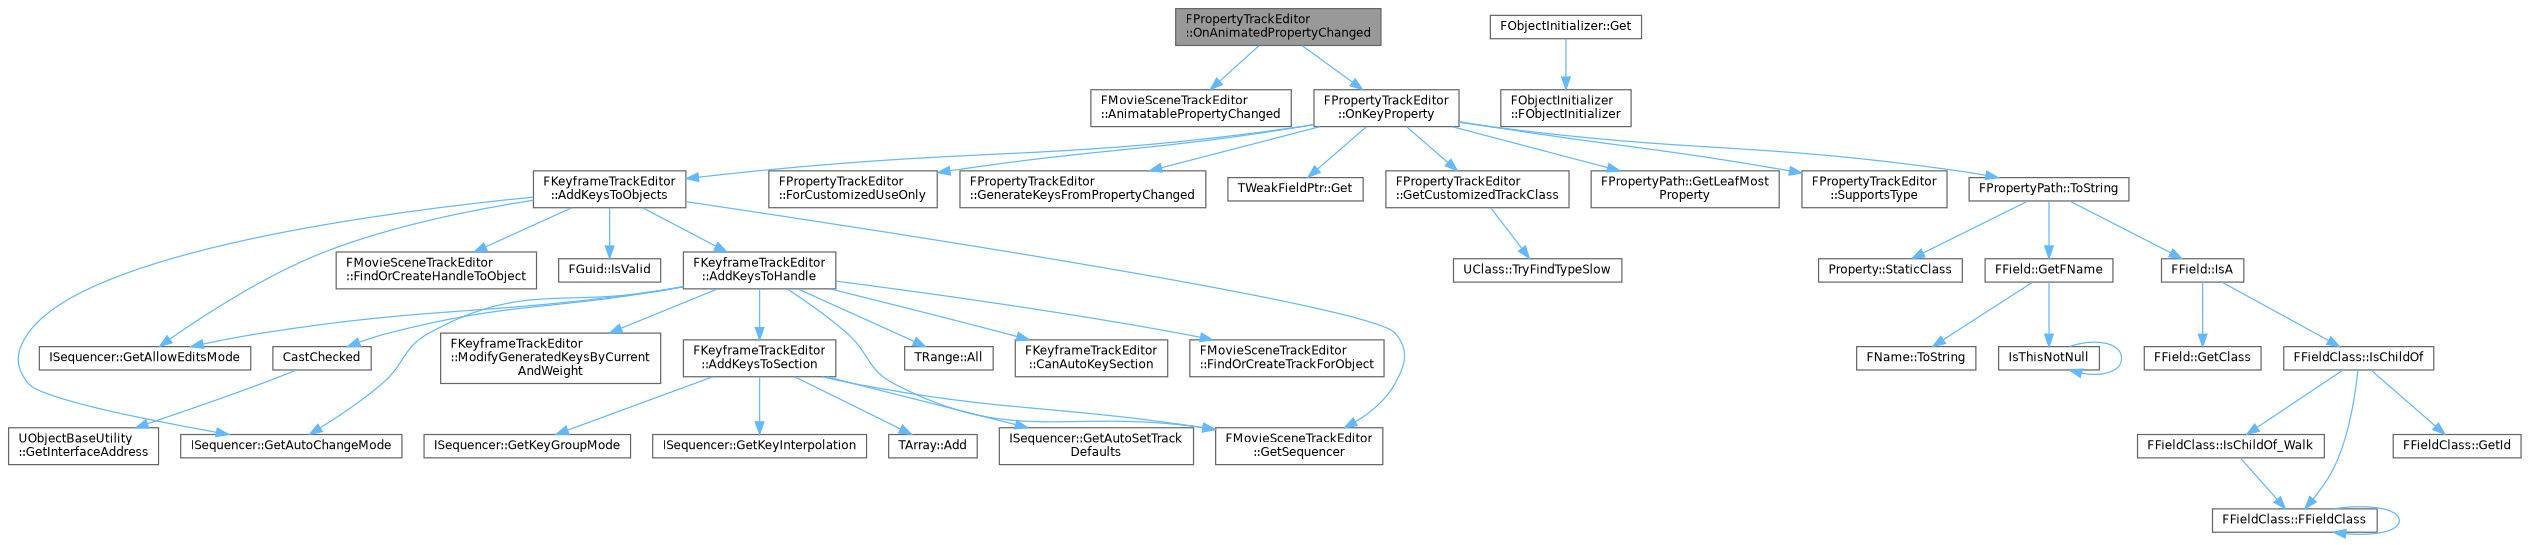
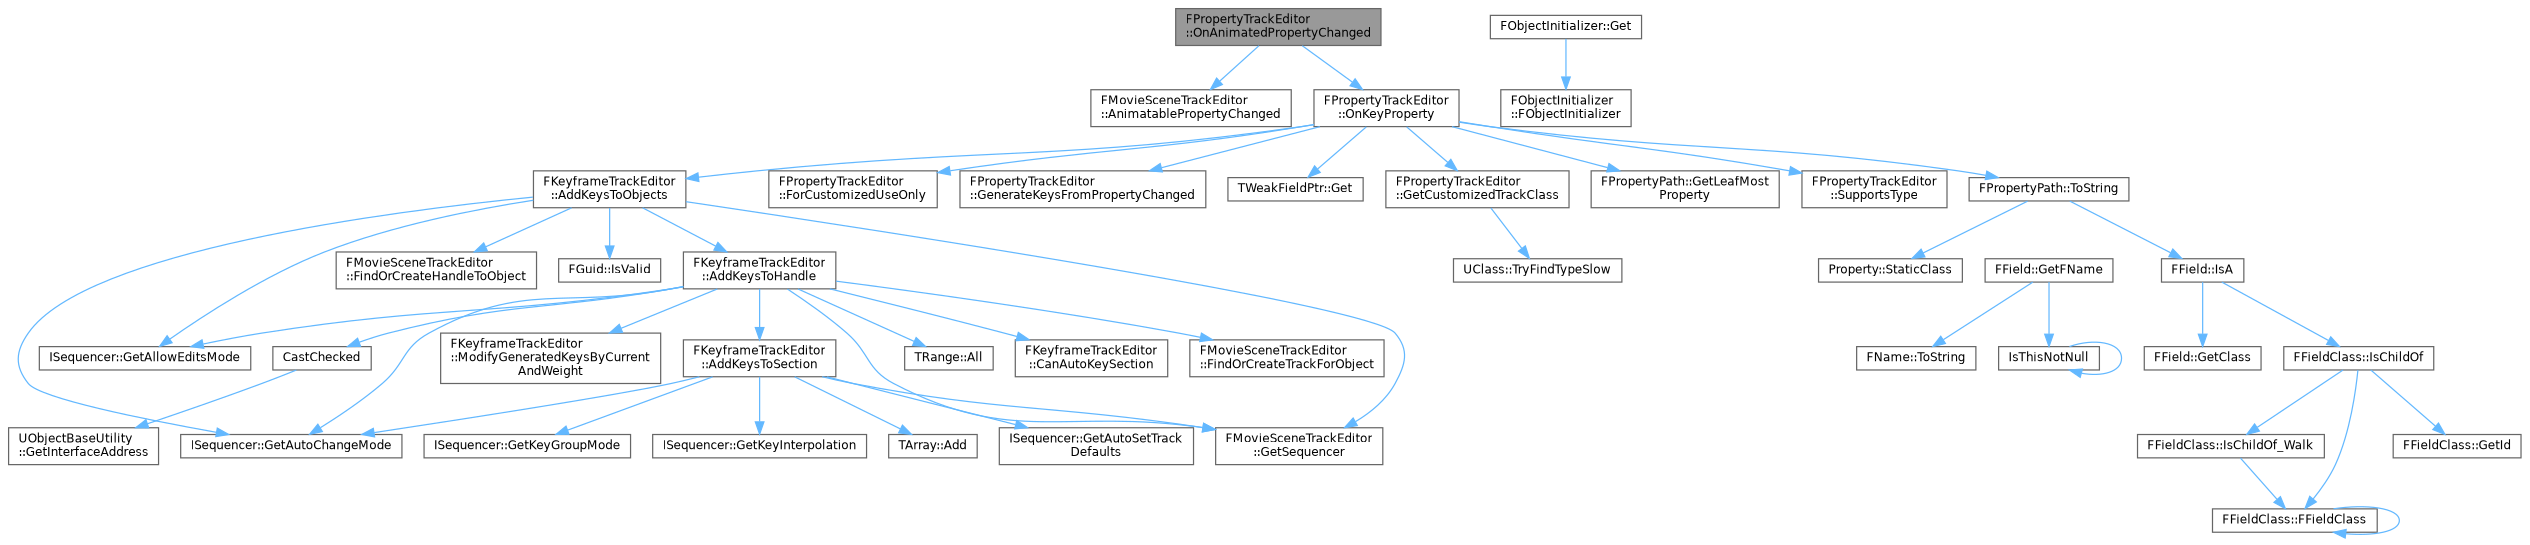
edge "FPropertyPath::ToString" -> "FField::GetFName": removed
edge "FKeyframeTrackEditor ::AddKeysToSection" -> "ISequencer::GetAutoChangeMode": added
